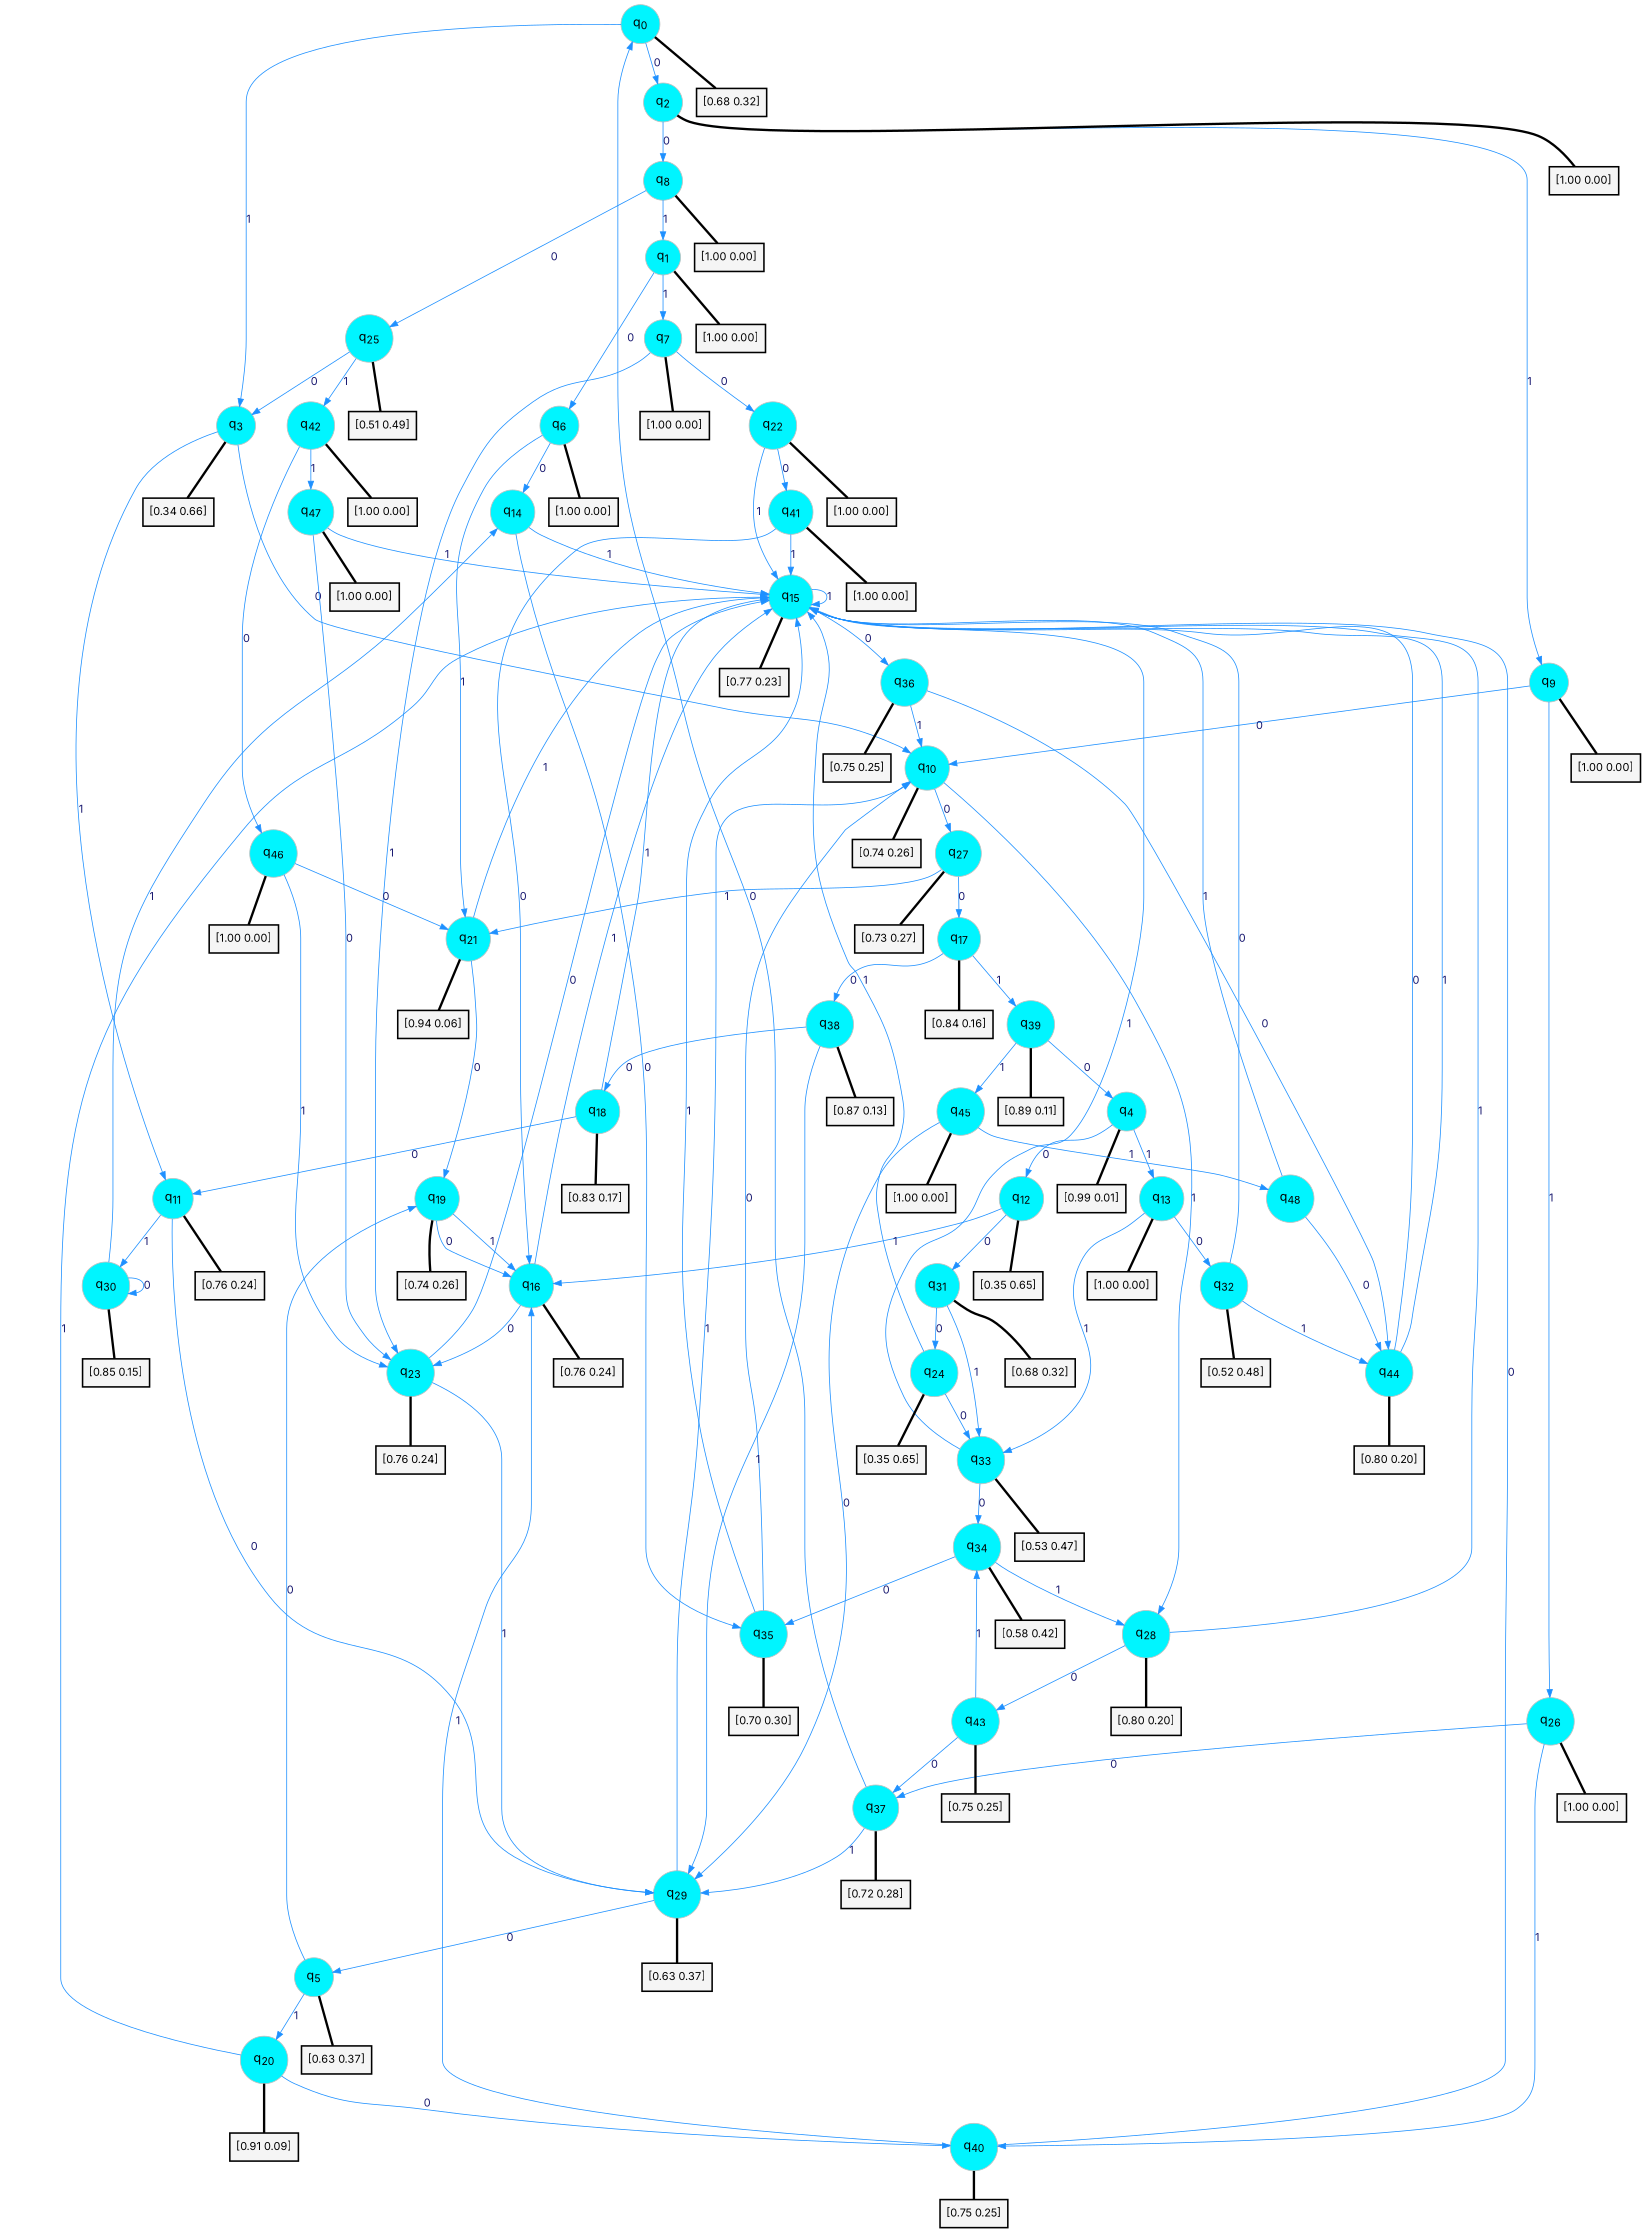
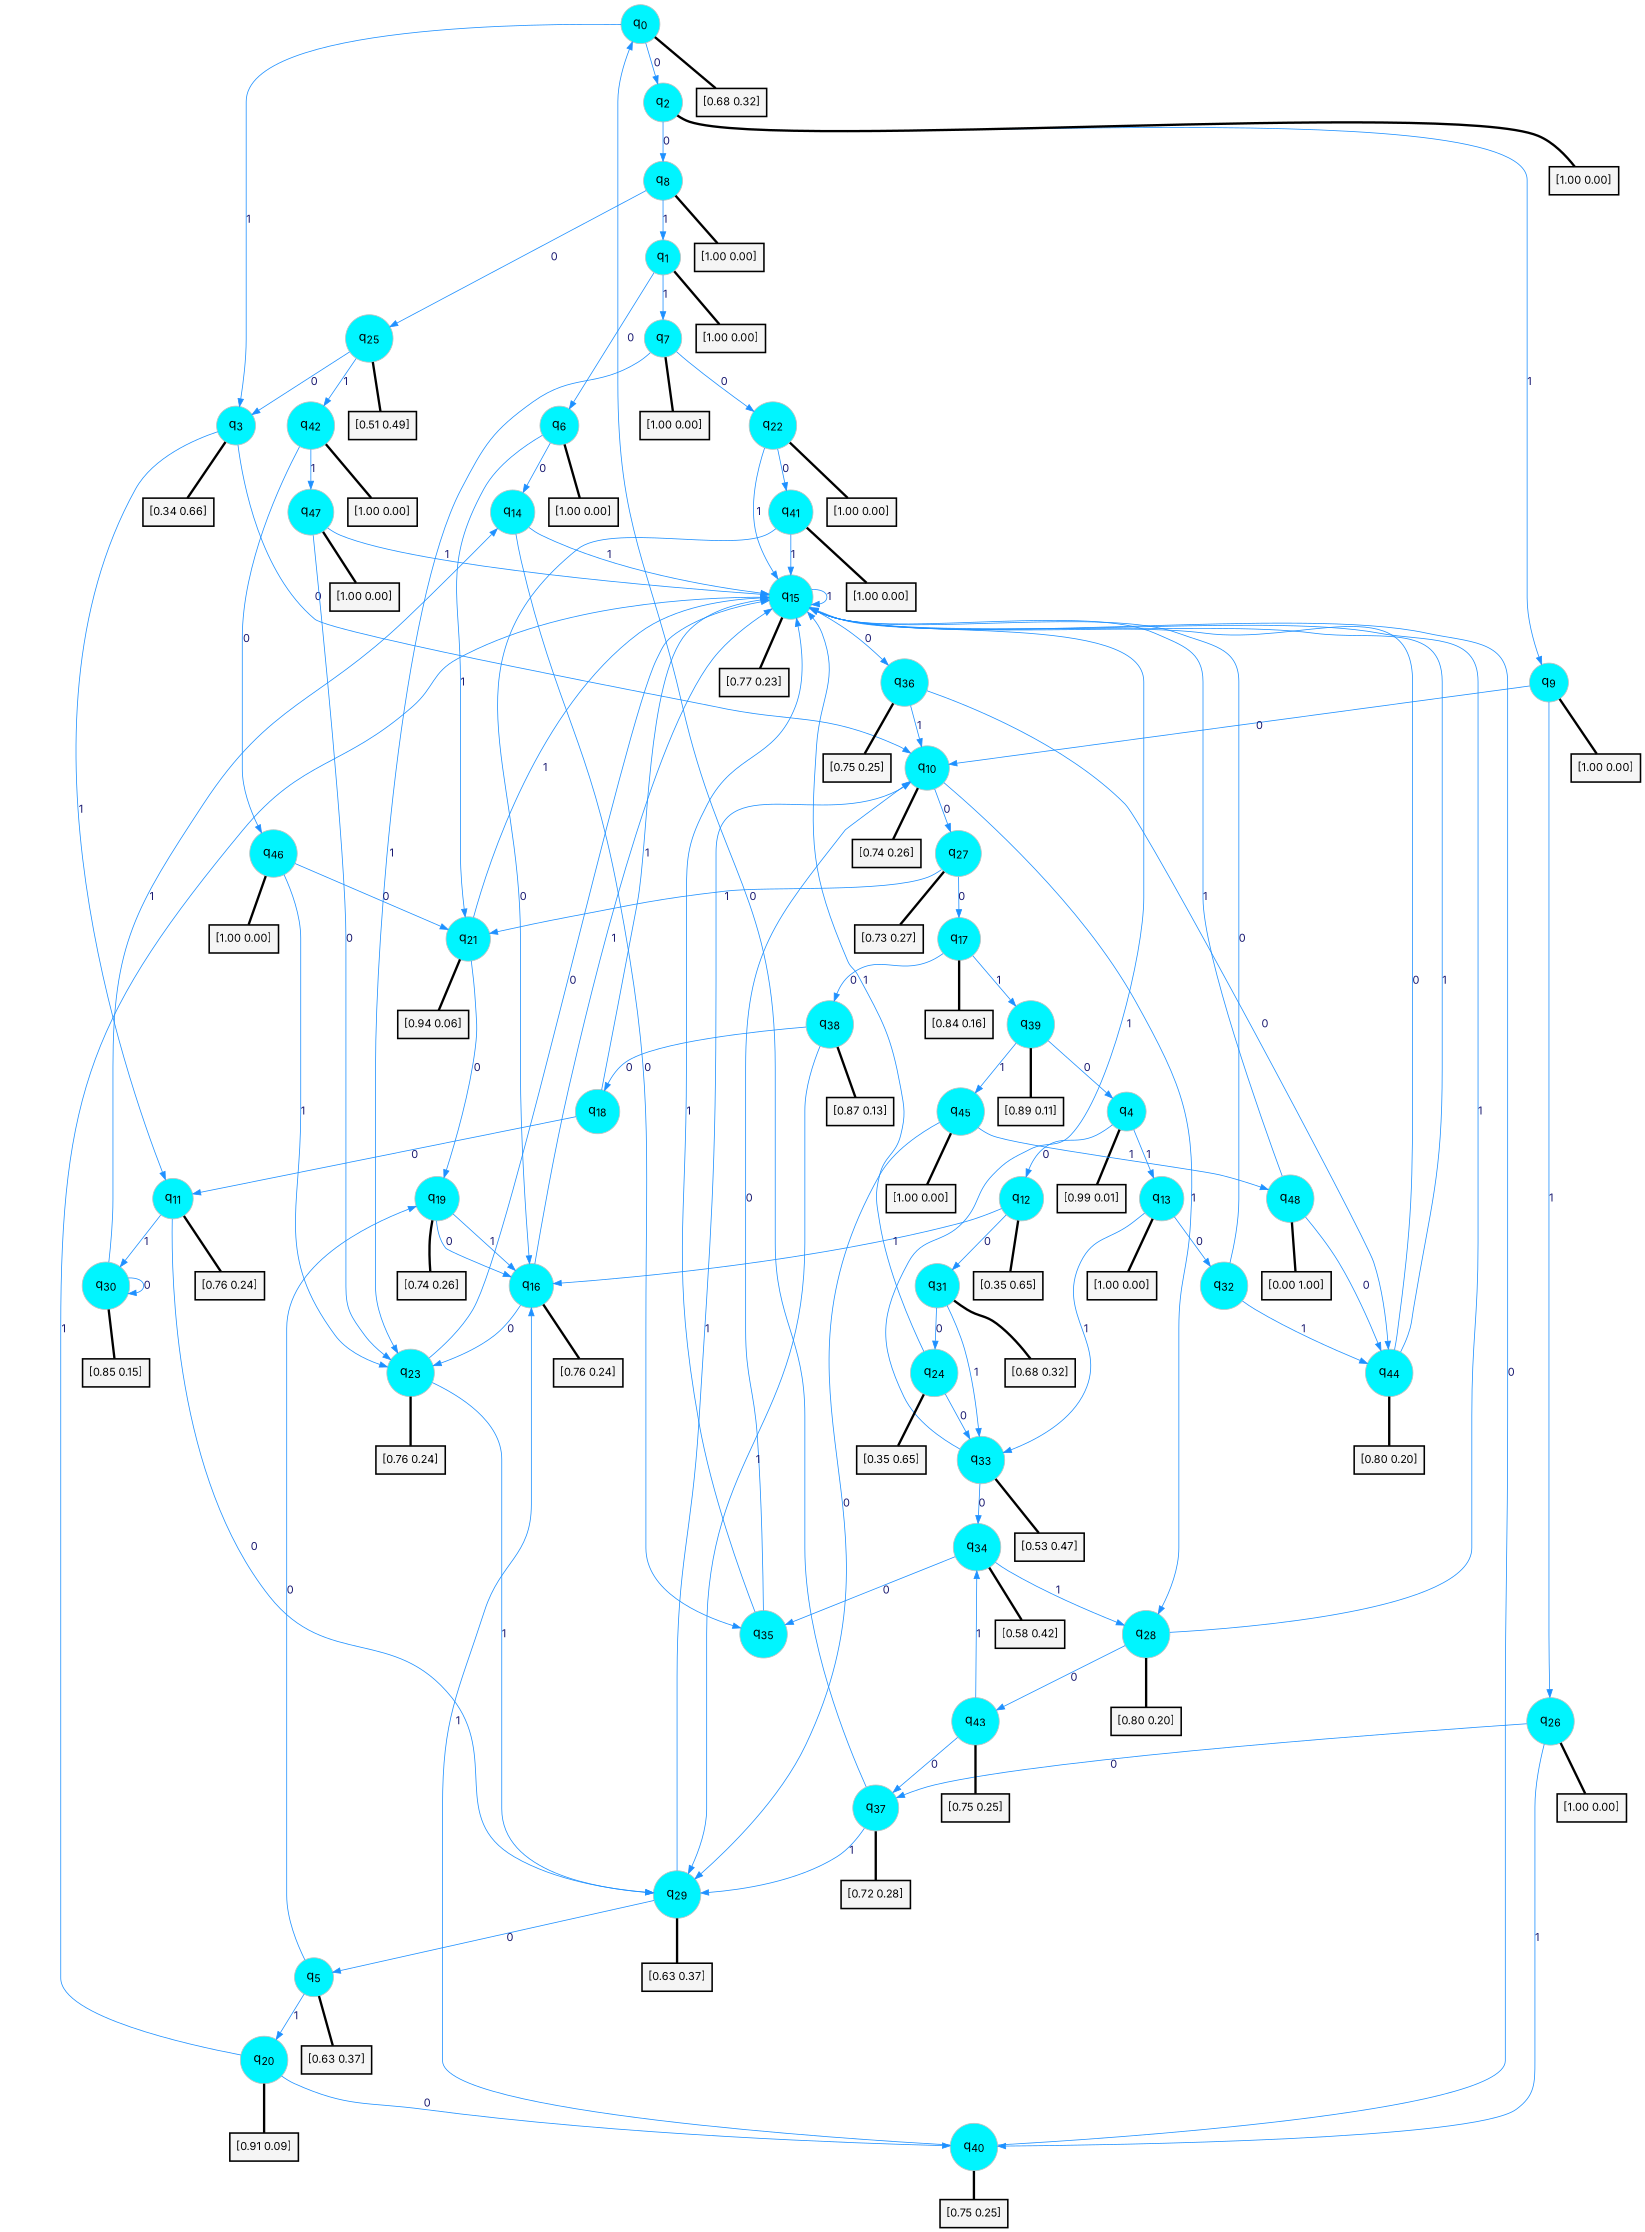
node "[0.83 0.17]": removed
node "[0.00 1.00]": added
node "[0.52 0.48]": removed
node "[0.70 0.30]": removed
